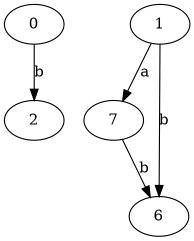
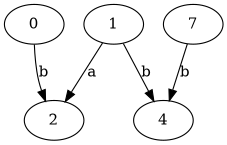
edge "1" -> "7": now "1" -> "2"
node "6": label "6" -> "4"
